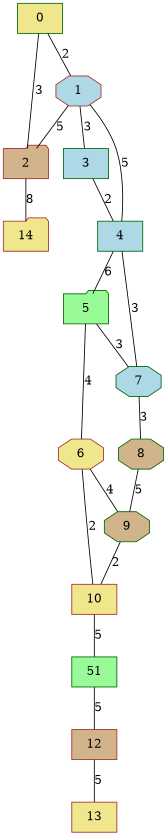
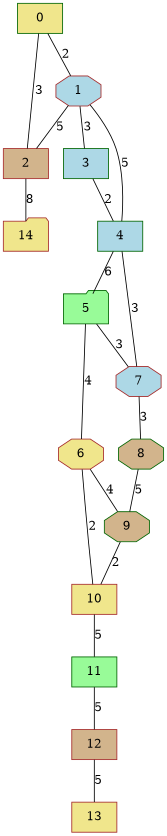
node "2": shape folder -> box
node "7": color darkgreen -> brown
node "51": label "51" -> "11"
